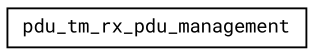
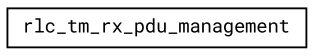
node "pdu_tm_rx_pdu_management": label "pdu_tm_rx_pdu_management" -> "rlc_tm_rx_pdu_management"
